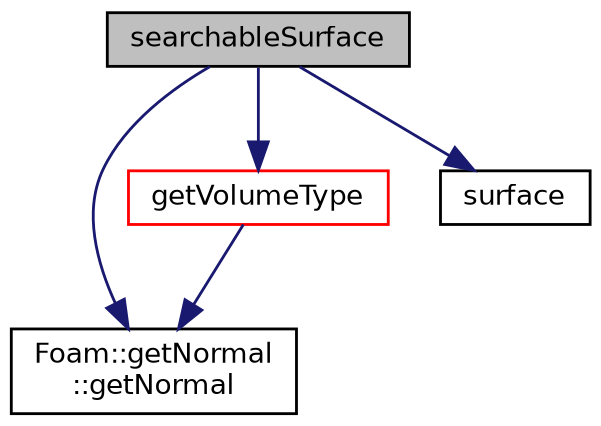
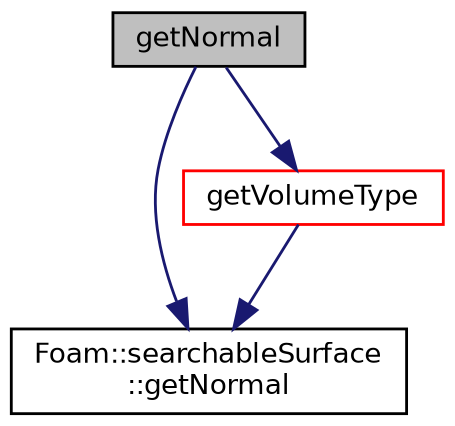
node "searchableSurface": label "searchableSurface" -> "getNormal"
node "surface": removed
node "Foam::getNormal ::getNormal": label "Foam::getNormal ::getNormal" -> "Foam::searchableSurface ::getNormal"
